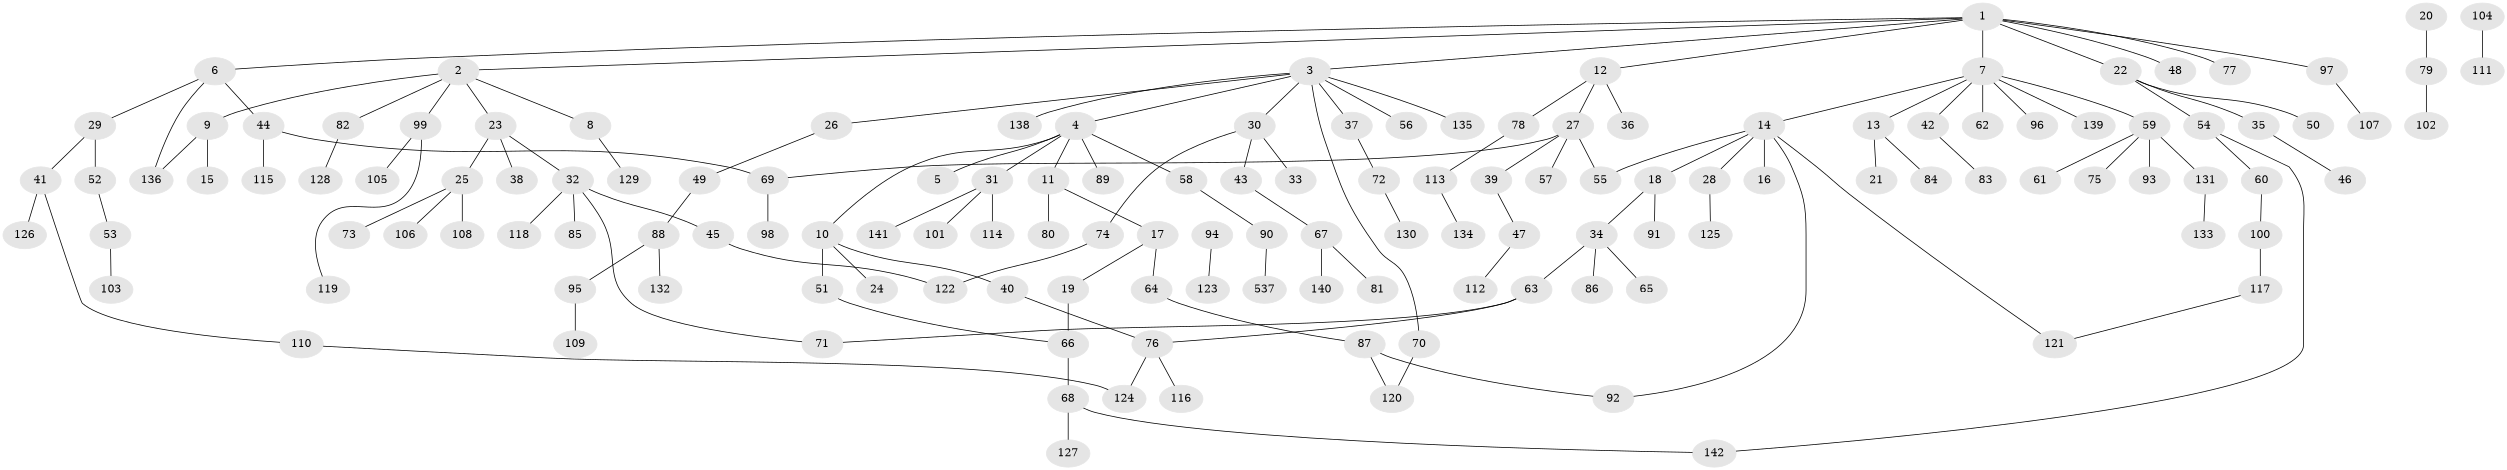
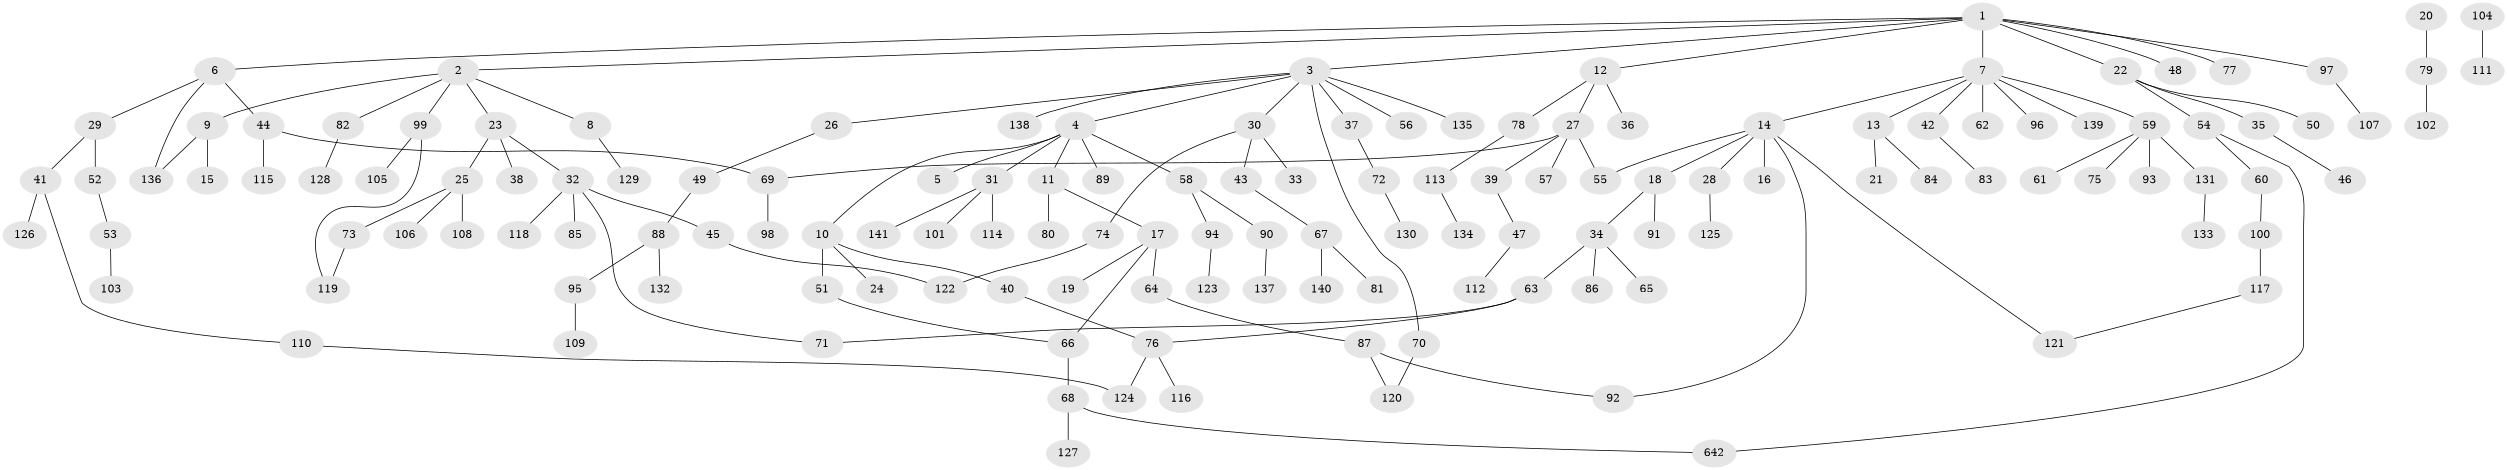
edge "58" -- "94": added
edge "73" -- "119": added
node "537": label "537" -> "137"
edge "19" -- "66": now "17" -- "66"
node "142": label "142" -> "642"
